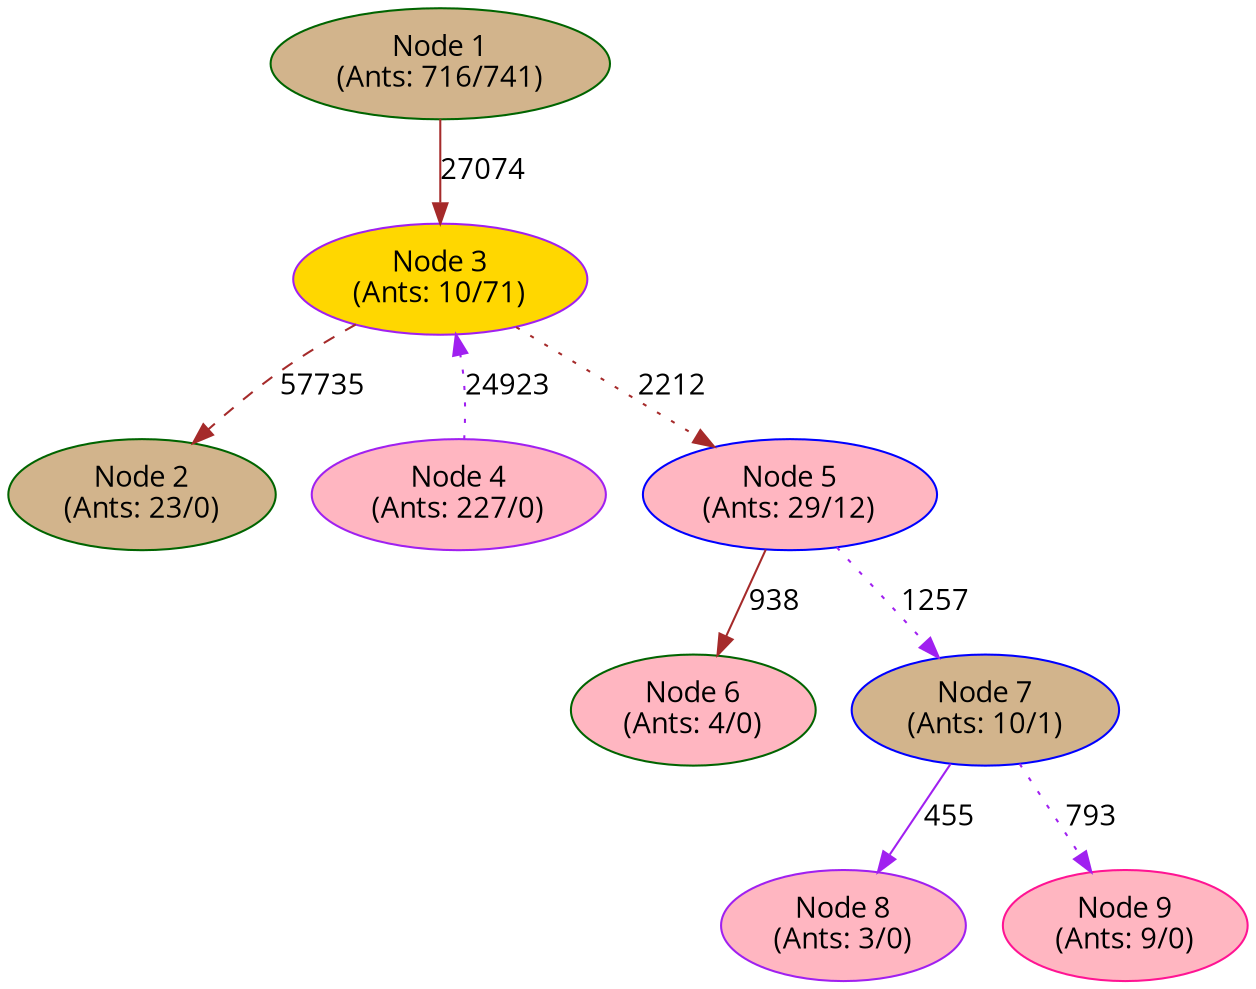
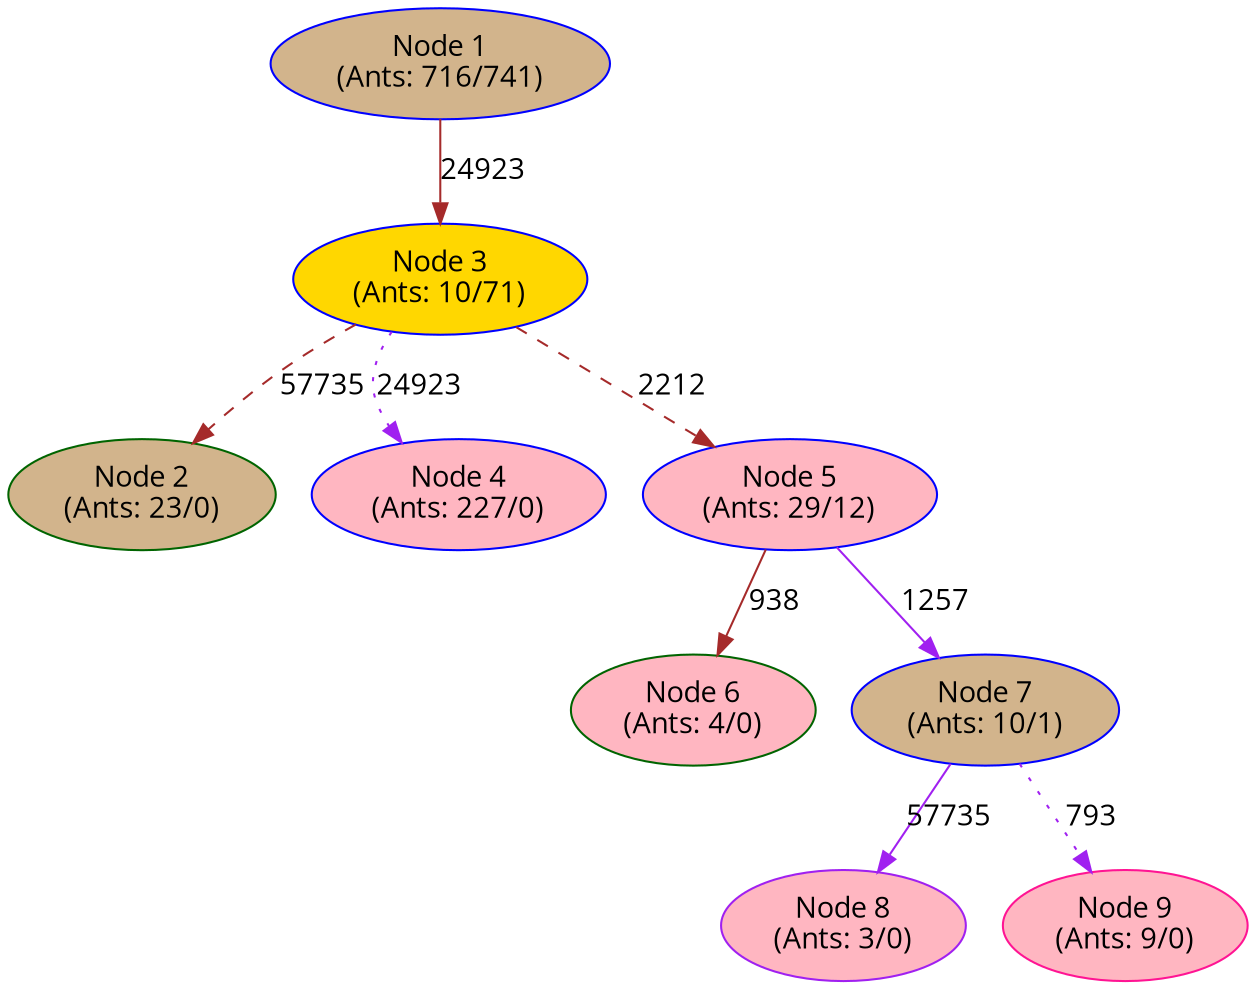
node "Node 1 (Ants: 716/741)": color darkgreen -> blue
edge "Node 1 (Ants: 716/741)" -> "Node 3 (Ants: 10/71)": label "27074" -> "24923"
node "Node 3 (Ants: 10/71)": color purple -> blue
edge "Node 3 (Ants: 10/71)" -> "Node 5 (Ants: 29/12)": style dotted -> dashed
edge "Node 4 (Ants: 227/0)" -> "Node 3 (Ants: 10/71)": reversed
node "Node 4 (Ants: 227/0)": color purple -> blue
edge "Node 5 (Ants: 29/12)" -> "Node 7 (Ants: 10/1)": style dotted -> solid
edge "Node 7 (Ants: 10/1)" -> "Node 8 (Ants: 3/0)": label "455" -> "57735"
